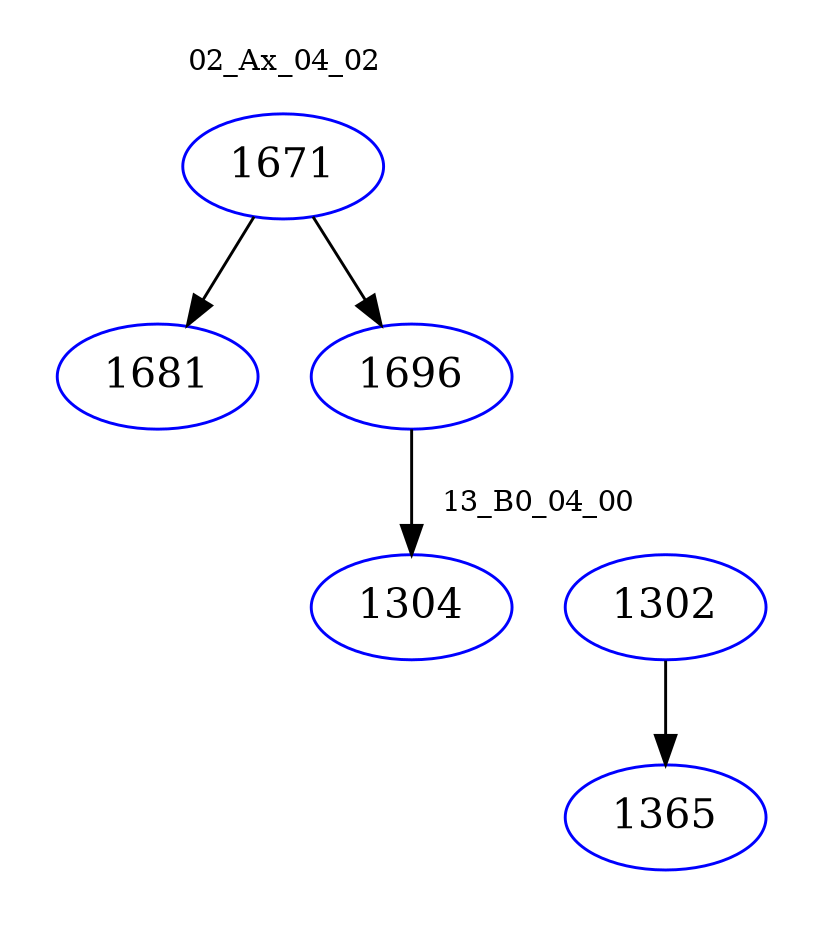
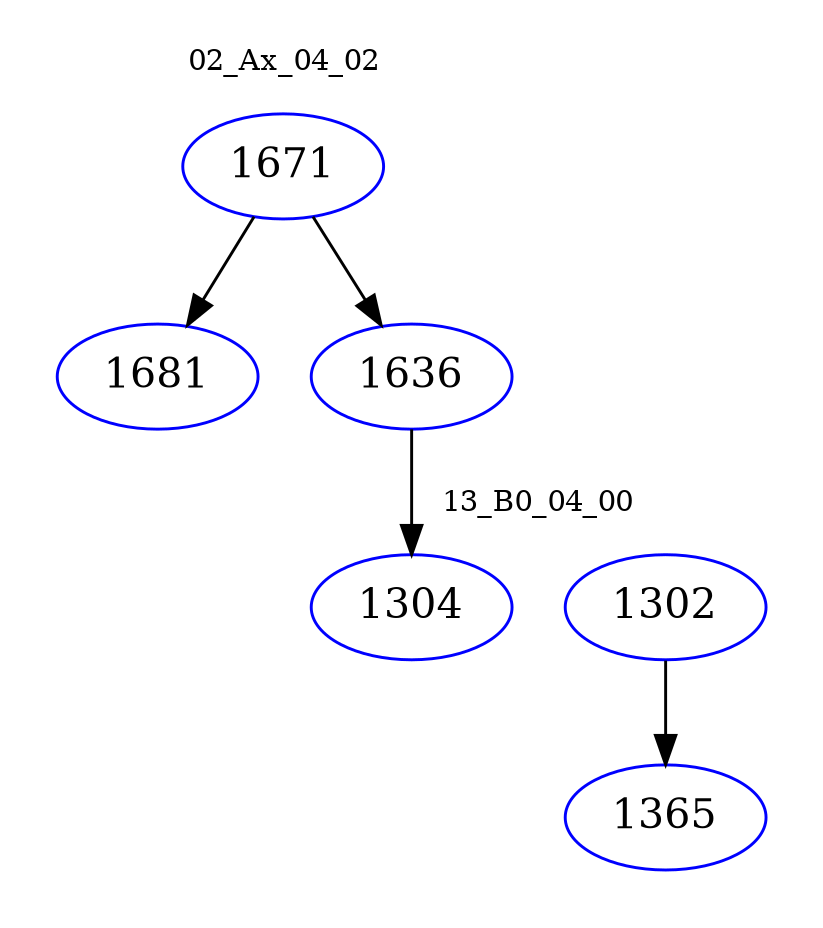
node "1696": label "1696" -> "1636"
